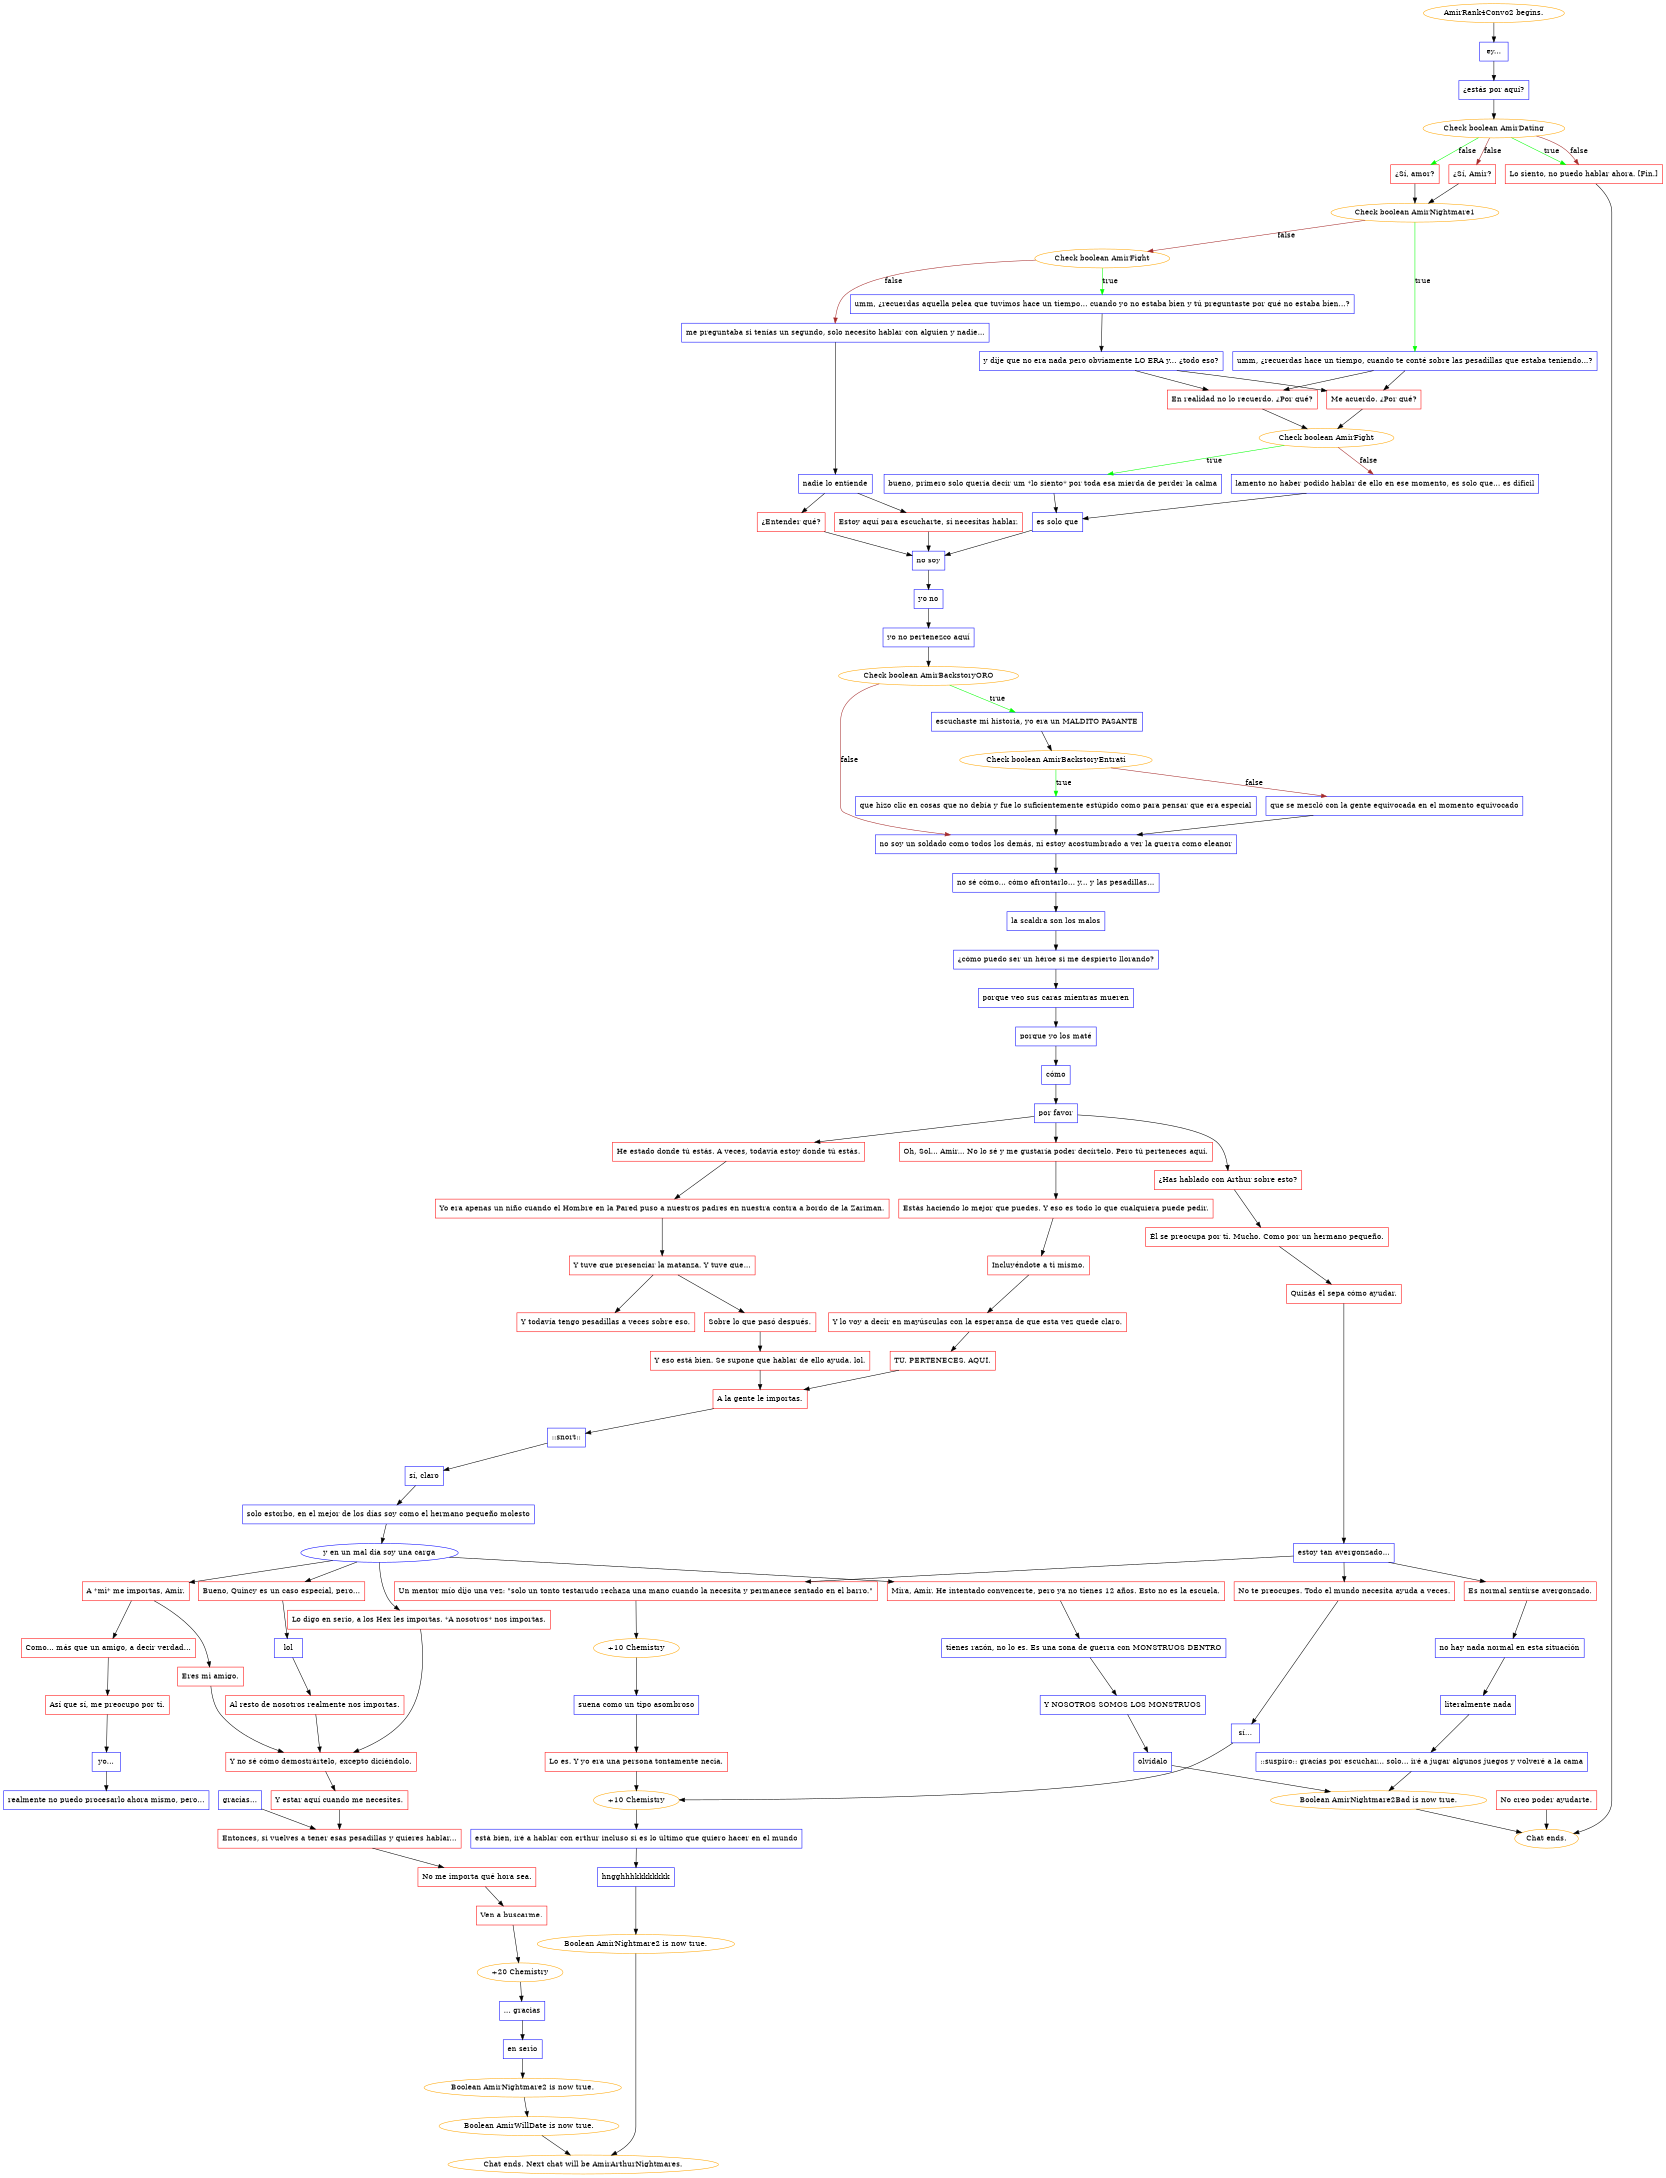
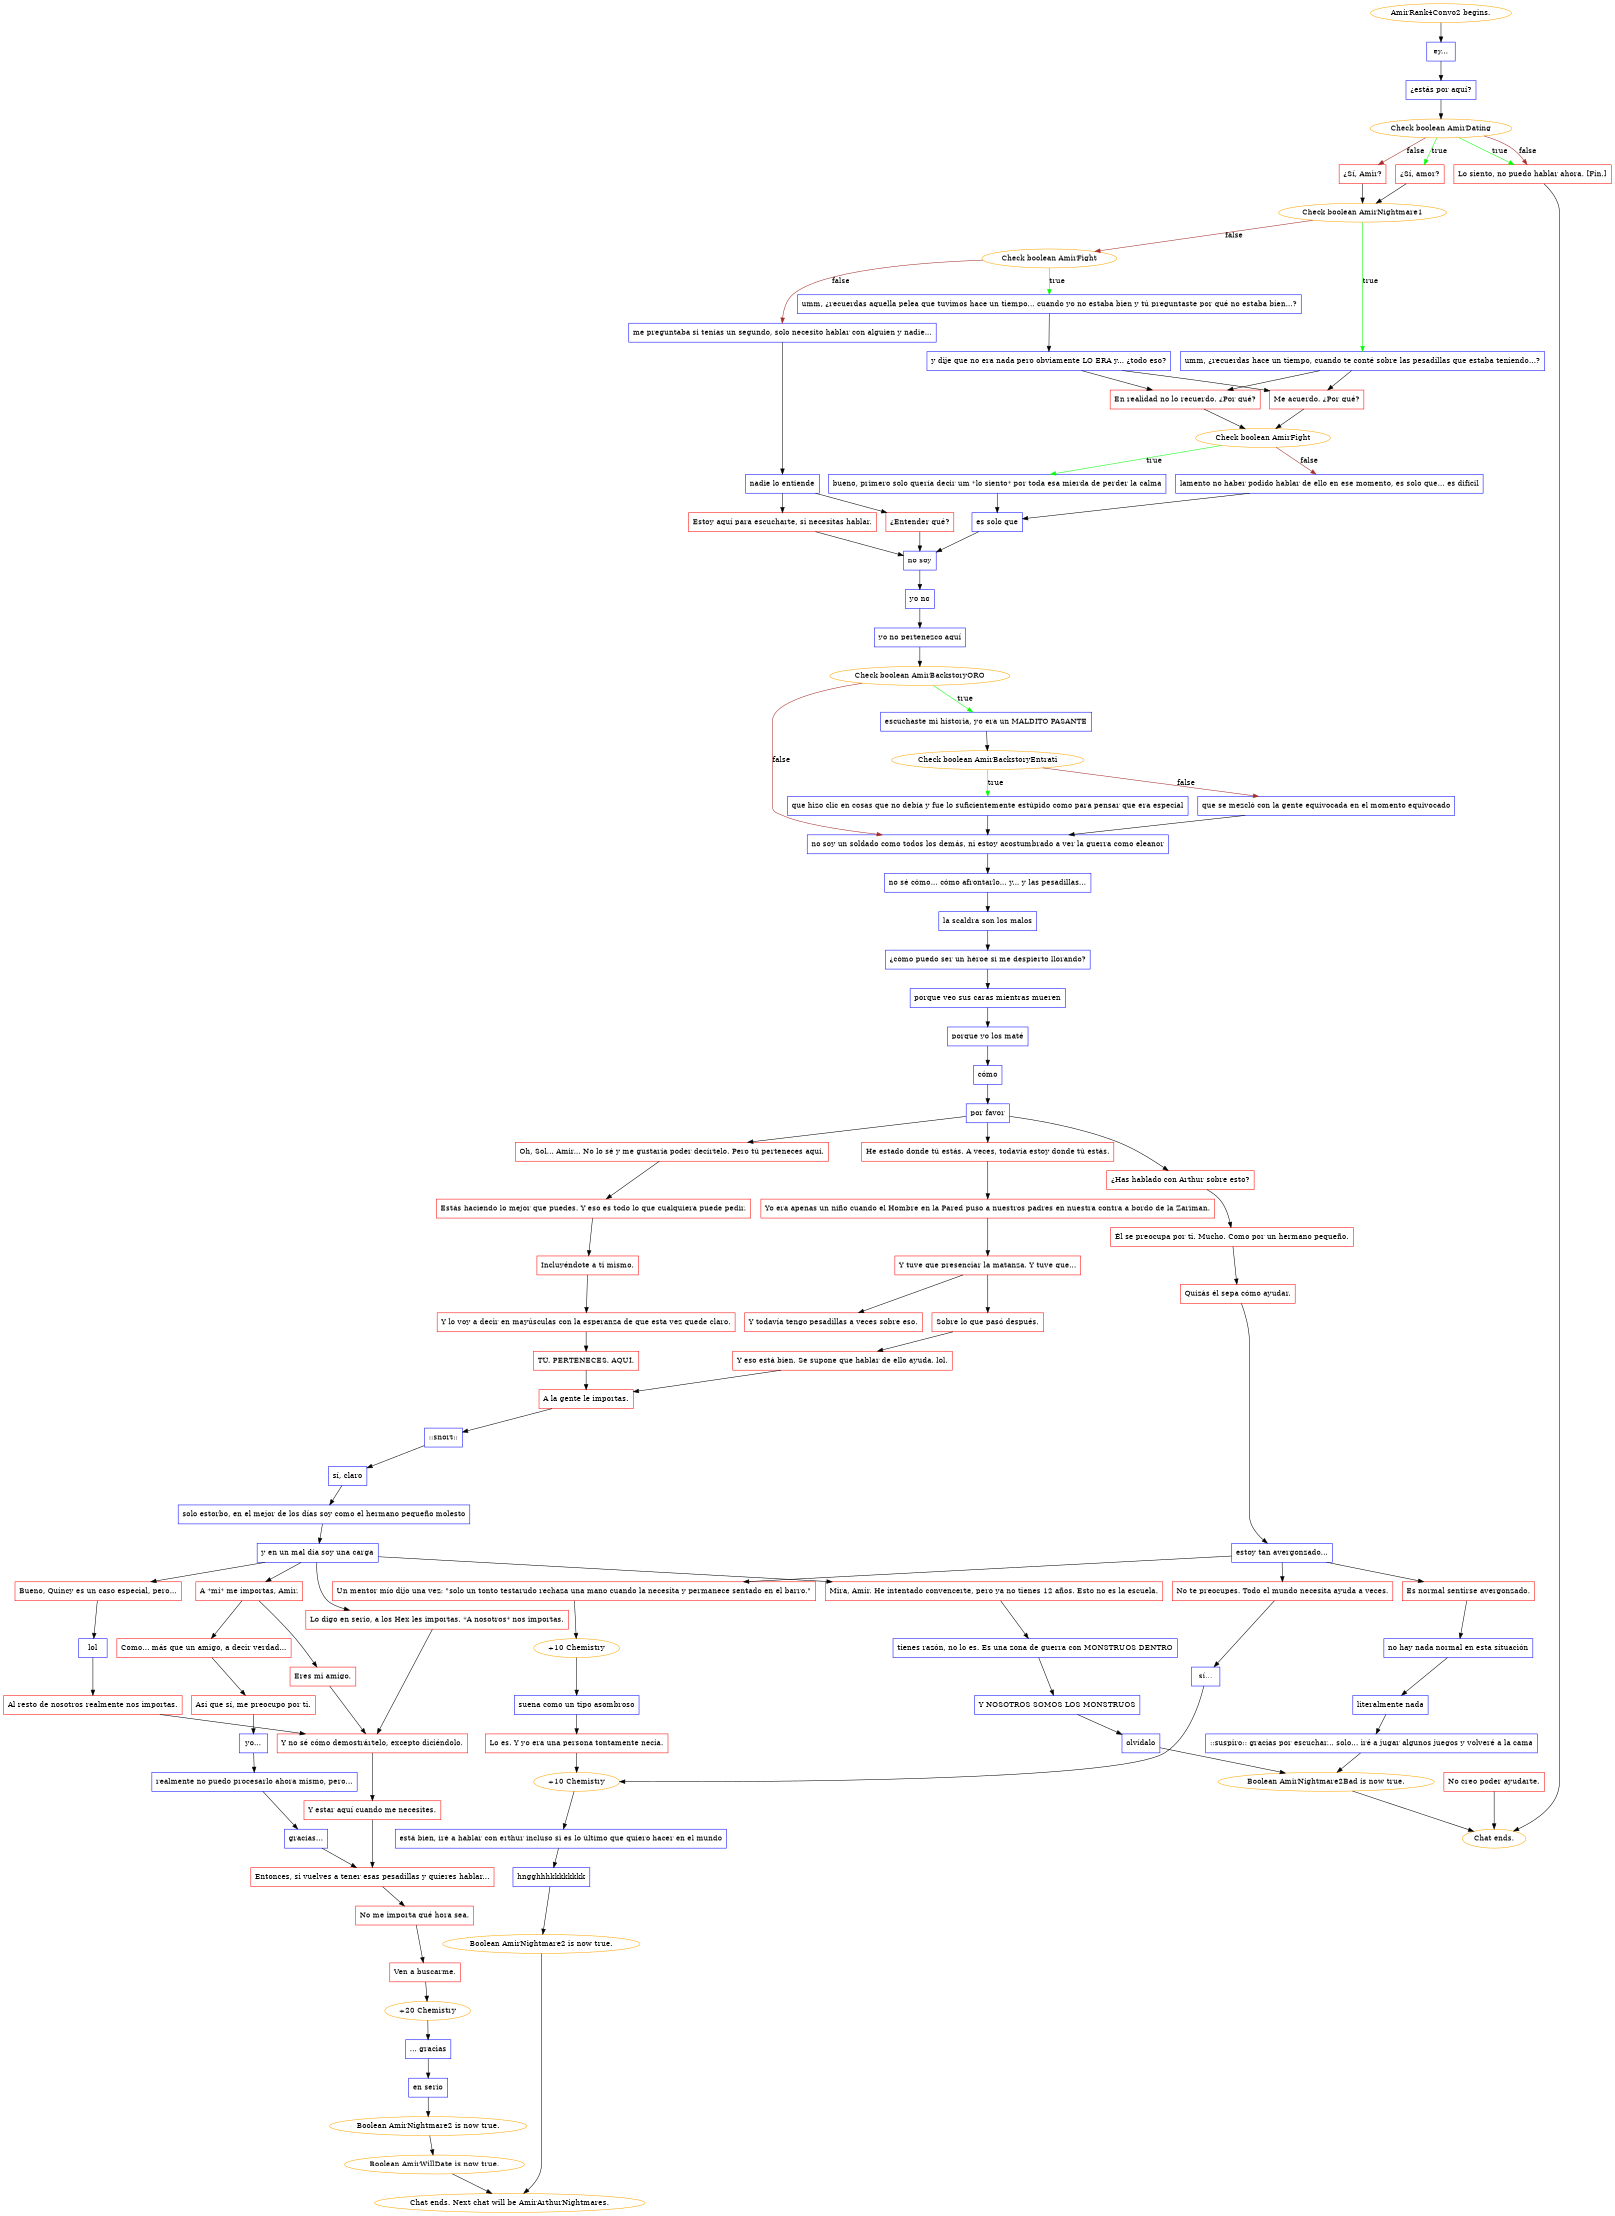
edge "Check boolean AmirDating" -> "¿Sí, amor?": label "false" -> "true"
node "y en un mal día soy una carga": shape ellipse -> box
edge "realmente no puedo procesarlo ahora mismo, pero..." -> "gracias...": added
